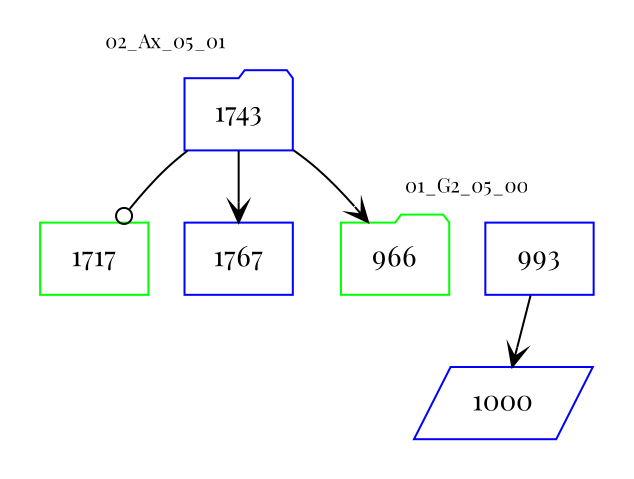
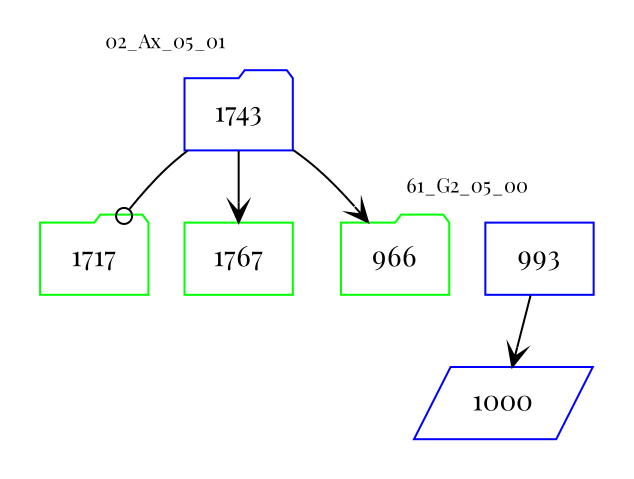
cluster "01_G2_05_00": label "01_G2_05_00" -> "61_G2_05_00"
node "1717": shape box -> folder
node "1767": color blue -> green
